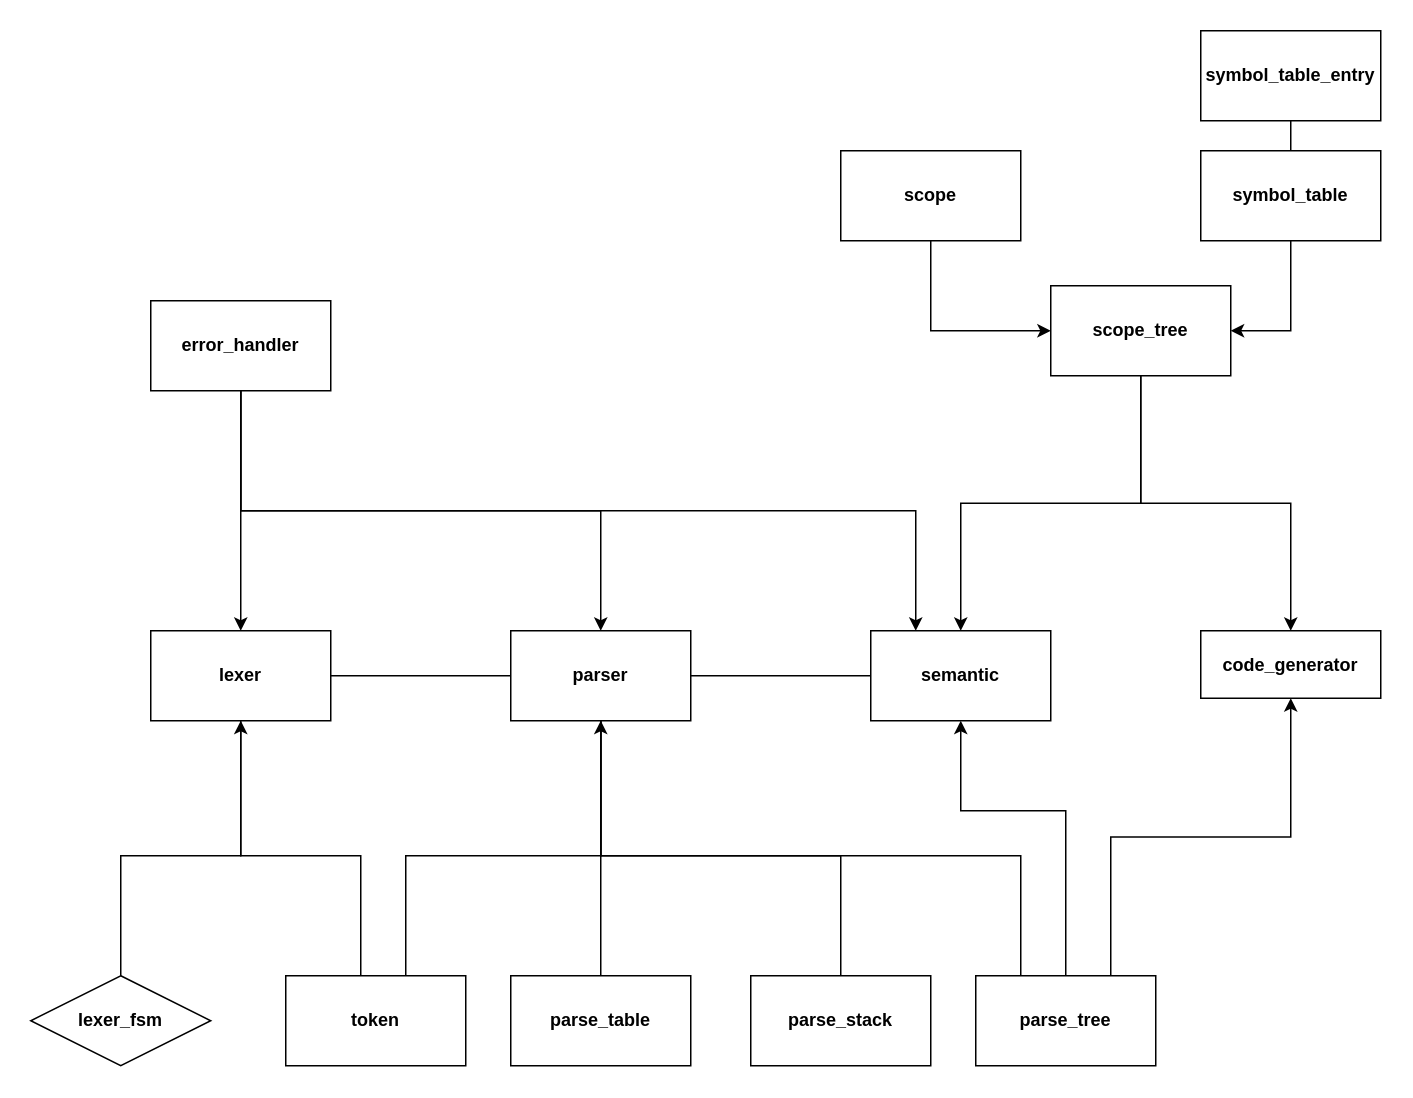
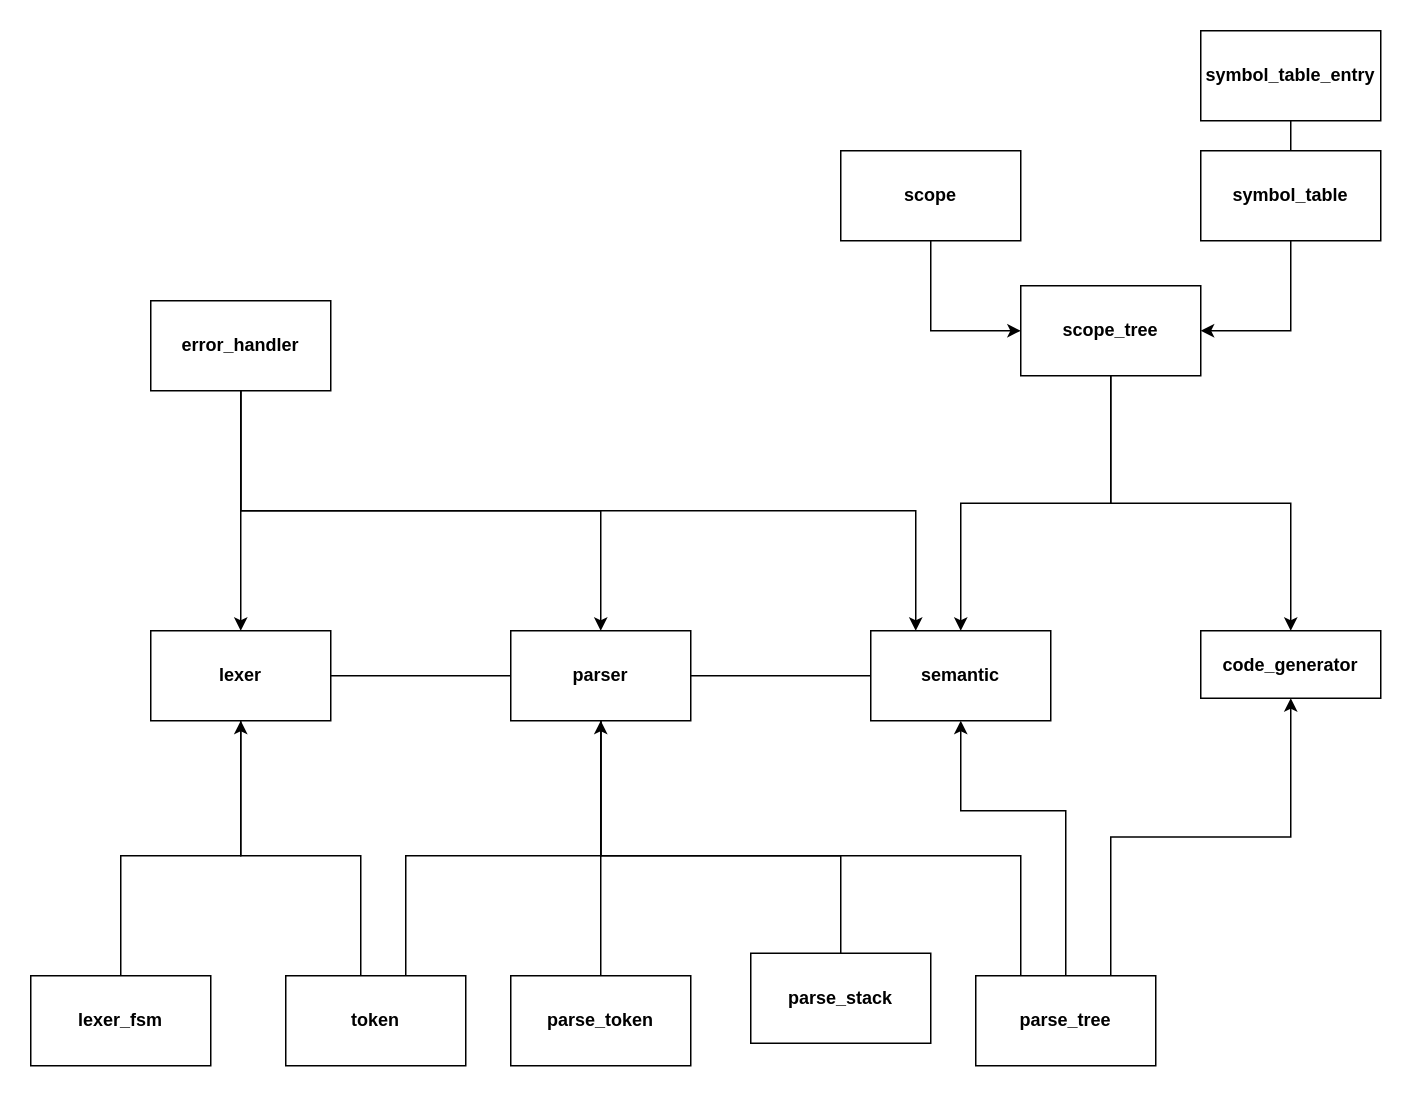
node "scope_tree": moved (1141, 331) -> (1111, 331)
node "lexer_fsm": shape diamond -> rectangle
node "parse_table": label "parse_table" -> "parse_token"
node "parse_stack": moved (841, 1021) -> (841, 998)
